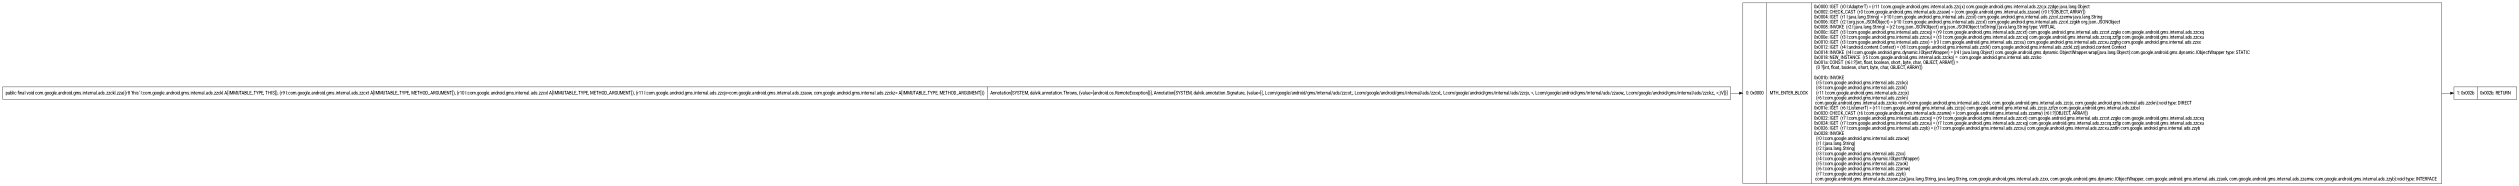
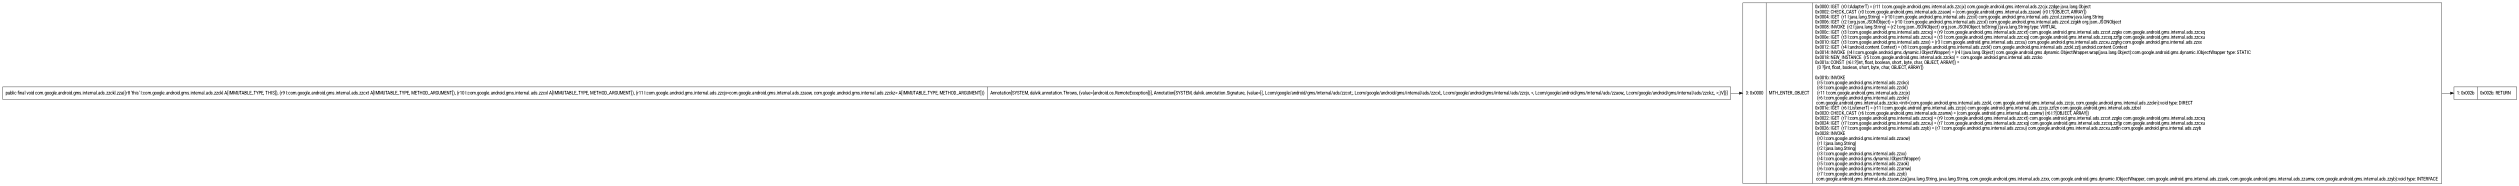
node "0: 0x0000": text "MTH_ENTER_BLOCK" -> "MTH_ENTER_OBJECT"
